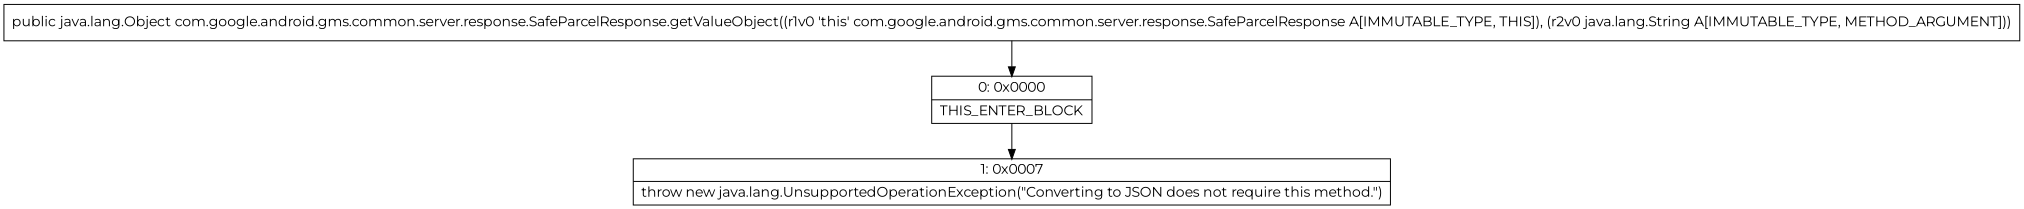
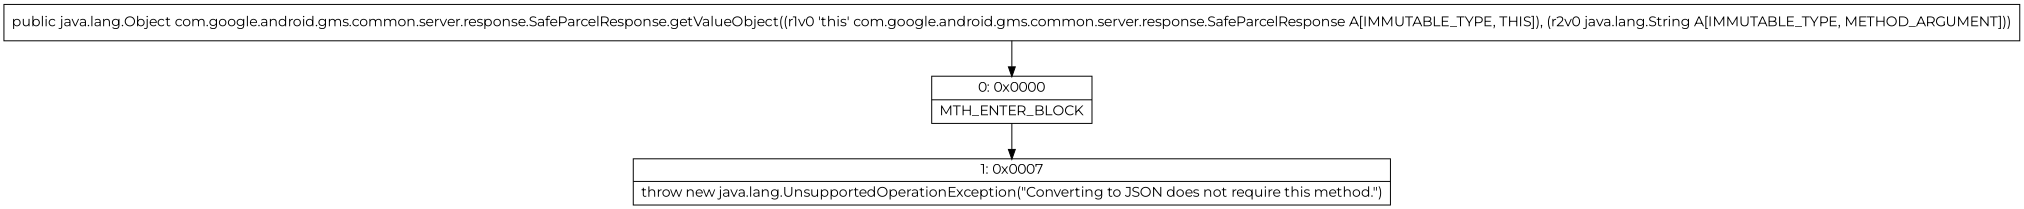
node "0: 0x0000": text "THIS_ENTER_BLOCK" -> "MTH_ENTER_BLOCK"
